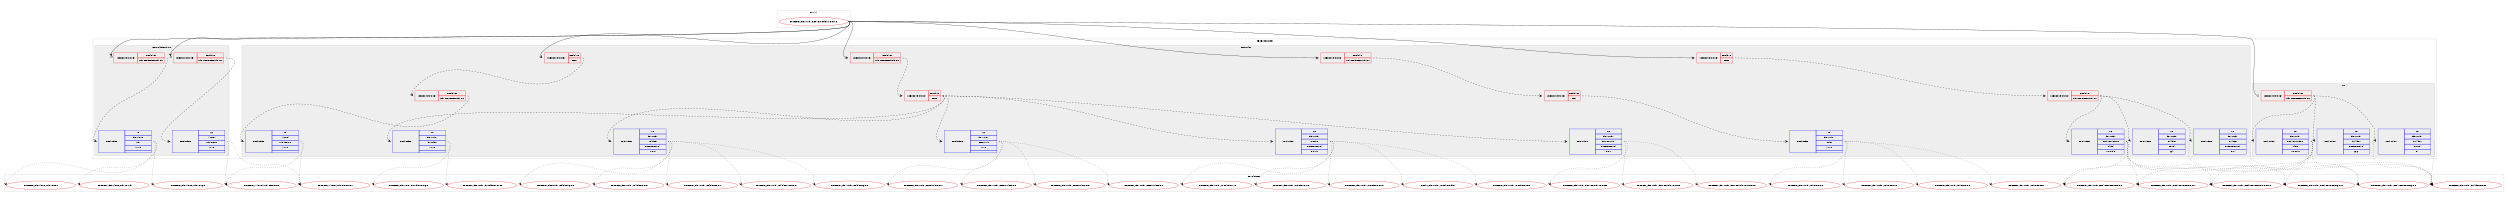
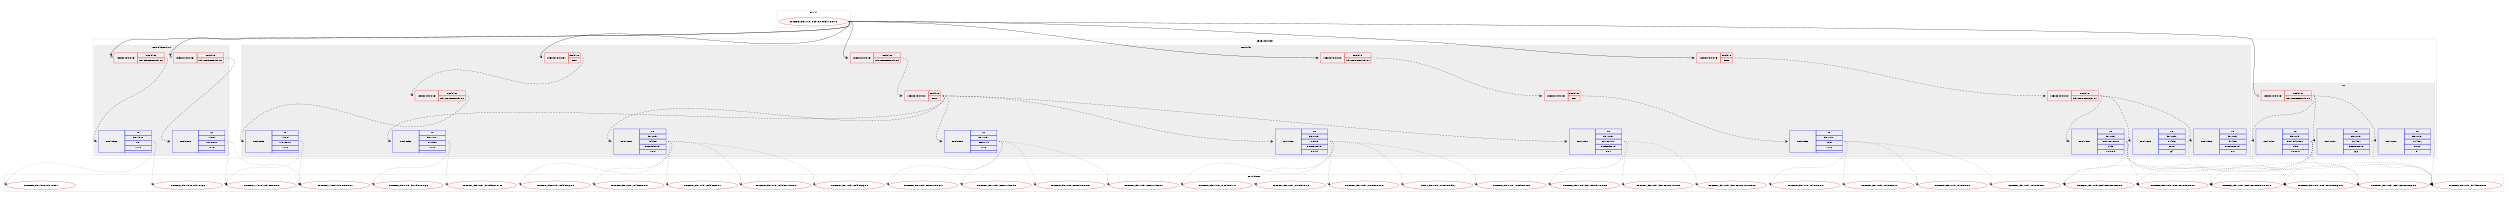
node "portage://dev-lang/ruby-2.4.9": removed
